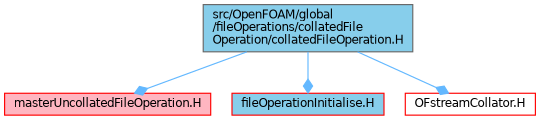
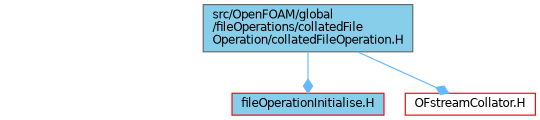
node "masterUncollatedFileOperation.H": removed
